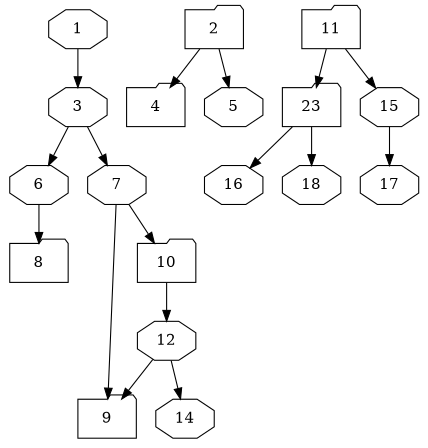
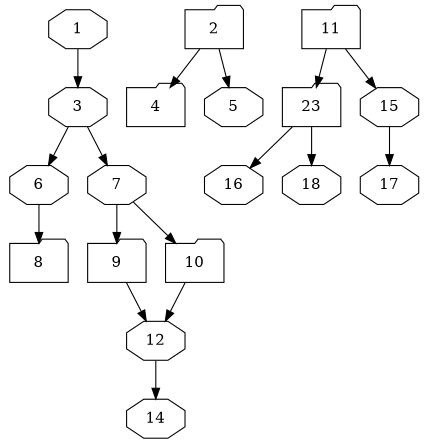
edge "12" -> "9": reversed
